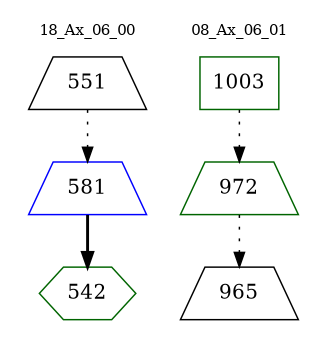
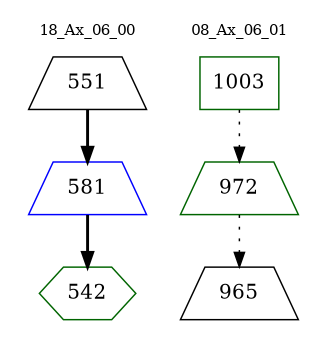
edge "551" -> "581": style dotted -> bold
